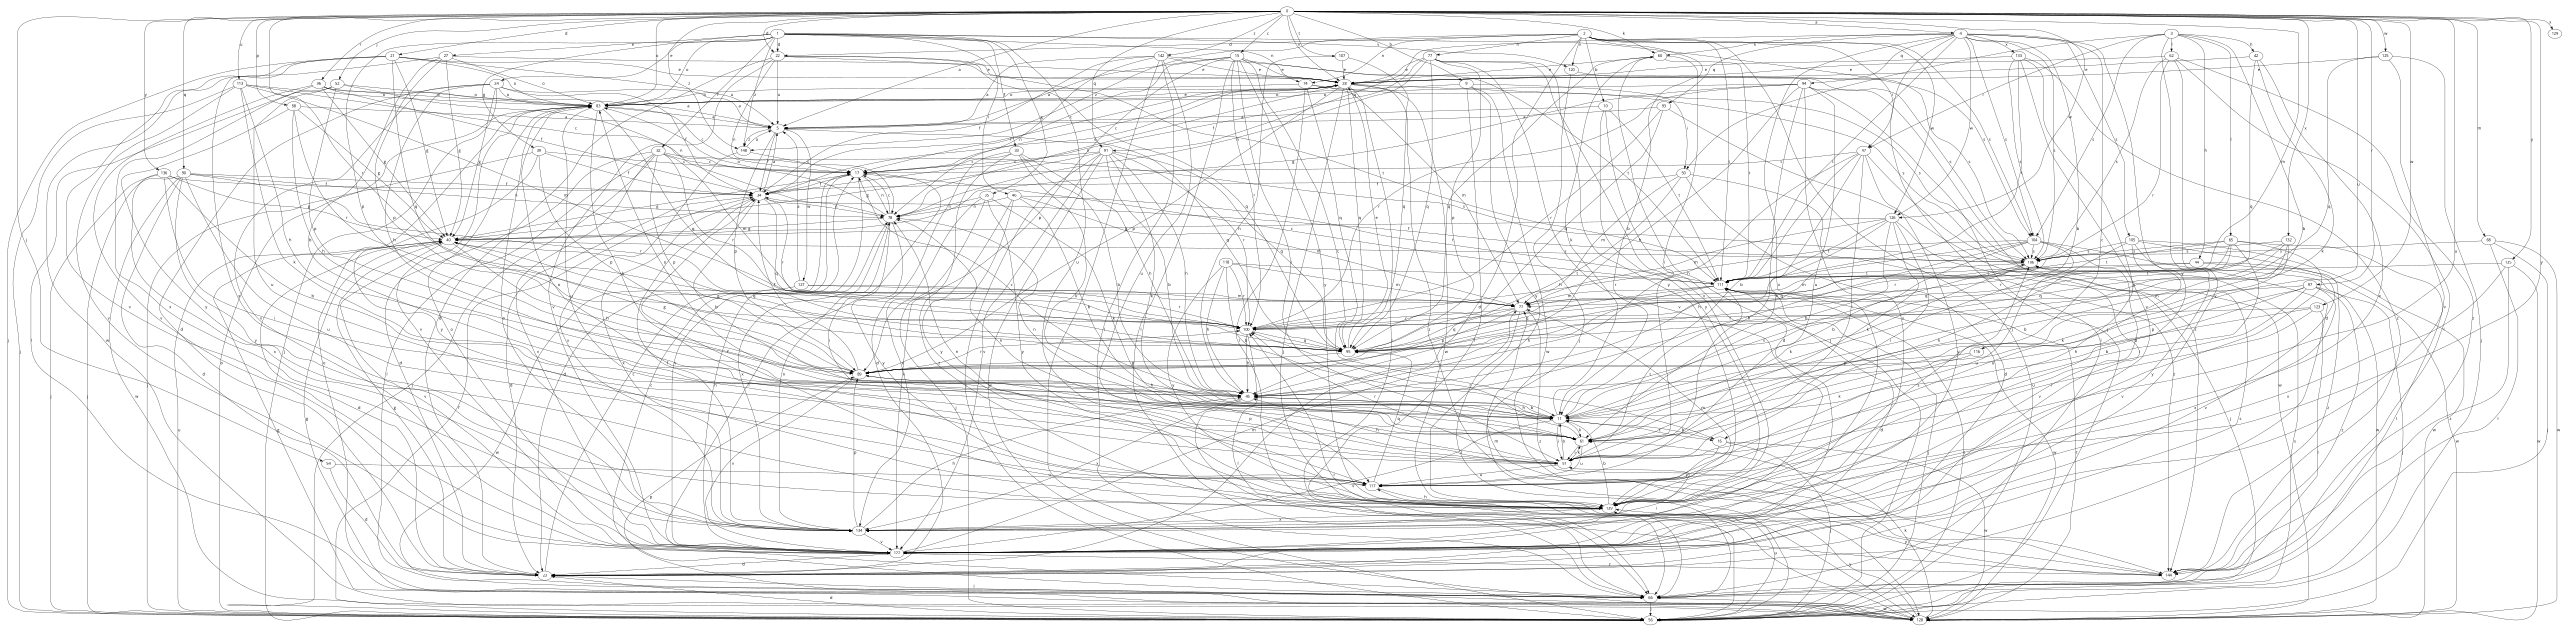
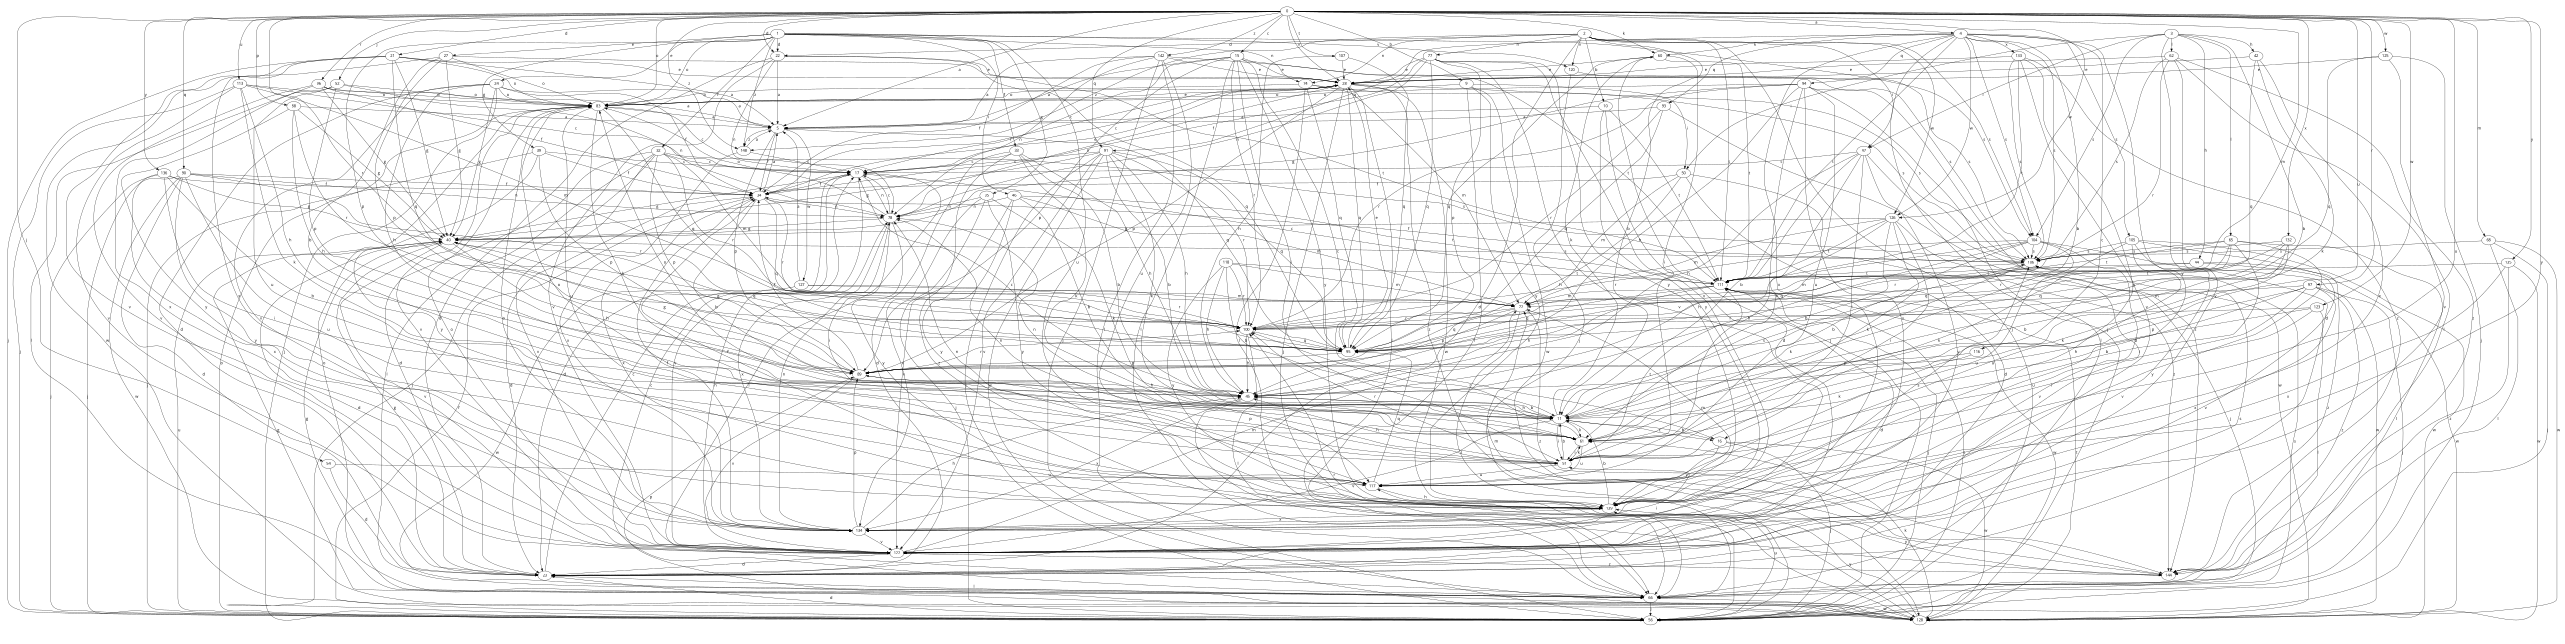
node "129": removed
edge "22" -> "28": removed, label "e"
